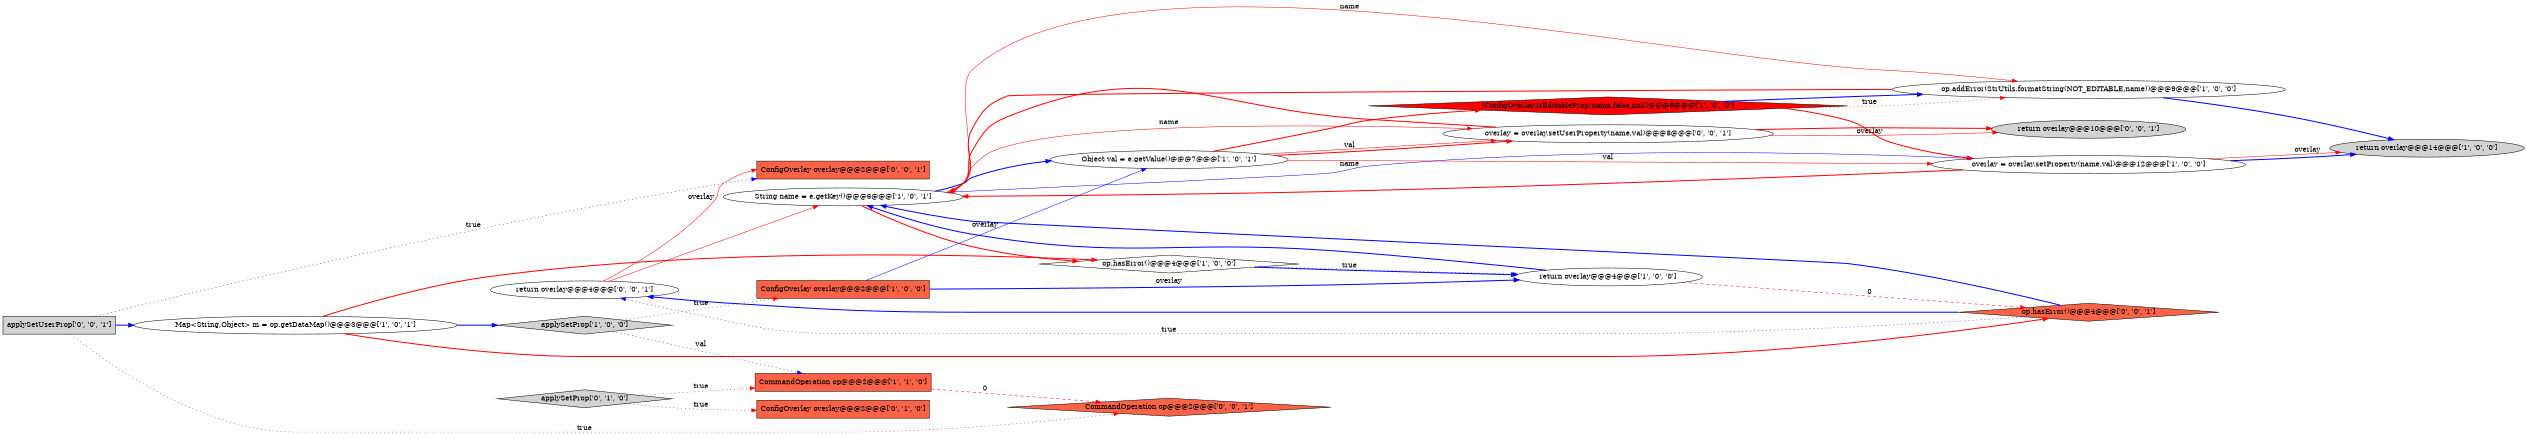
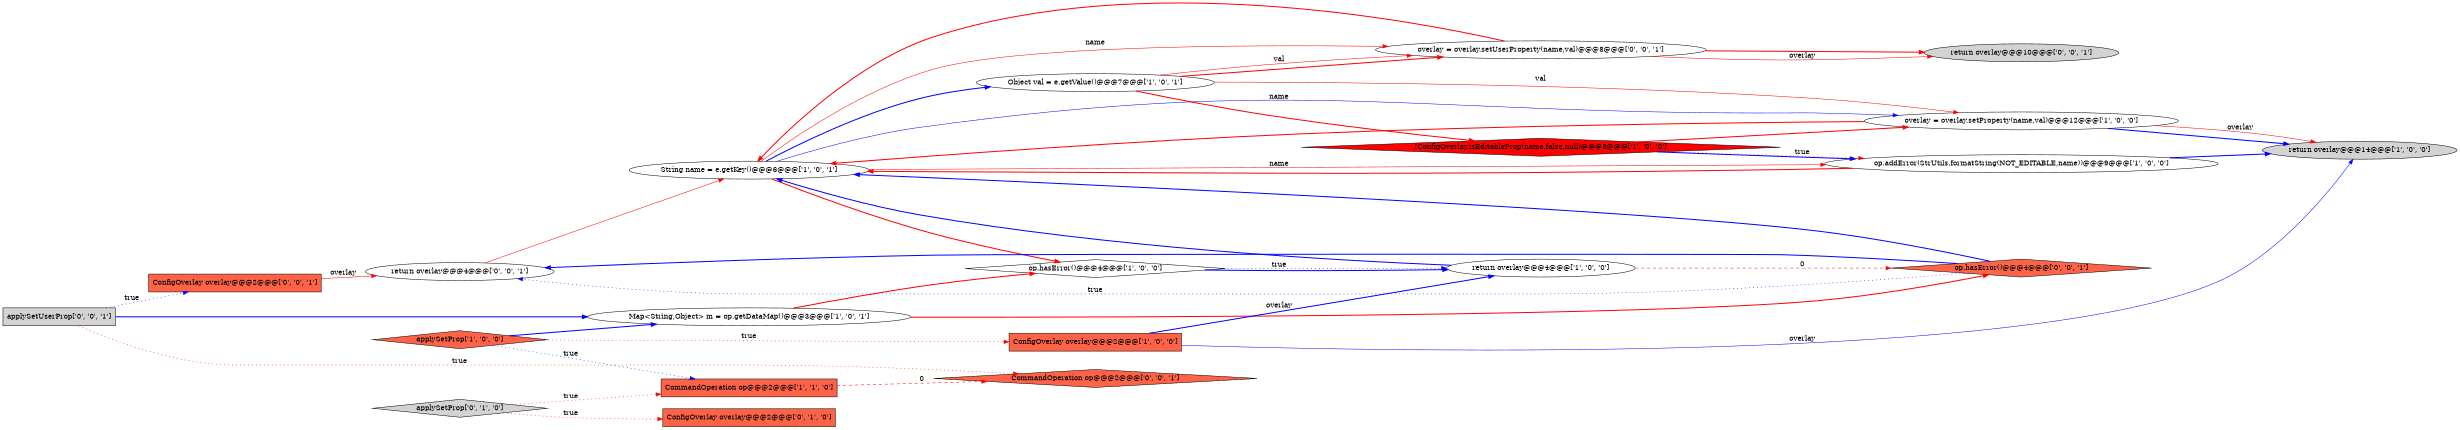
edge "ConfigOverlay overlay@@@2@@@['1', '0', '0']" -> "Object val = e.getValue()@@@7@@@['1', '0', '1']": now "ConfigOverlay overlay@@@2@@@['1', '0', '0']" -> "return overlay@@@14@@@['1', '0', '0']"
edge "return overlay@@@4@@@['0', '0', '1']" -> "ConfigOverlay overlay@@@2@@@['0', '0', '1']": reversed
edge "Map<String,Object> m = op.getDataMap()@@@3@@@['1', '0', '1']" -> "applySetProp['1', '0', '0']": reversed
node "applySetProp['1', '0', '0']": fillcolor lightgray -> tomato
edge "applySetProp['1', '0', '0']" -> "CommandOperation op@@@2@@@['1', '1', '0']": label "val" -> "true"
